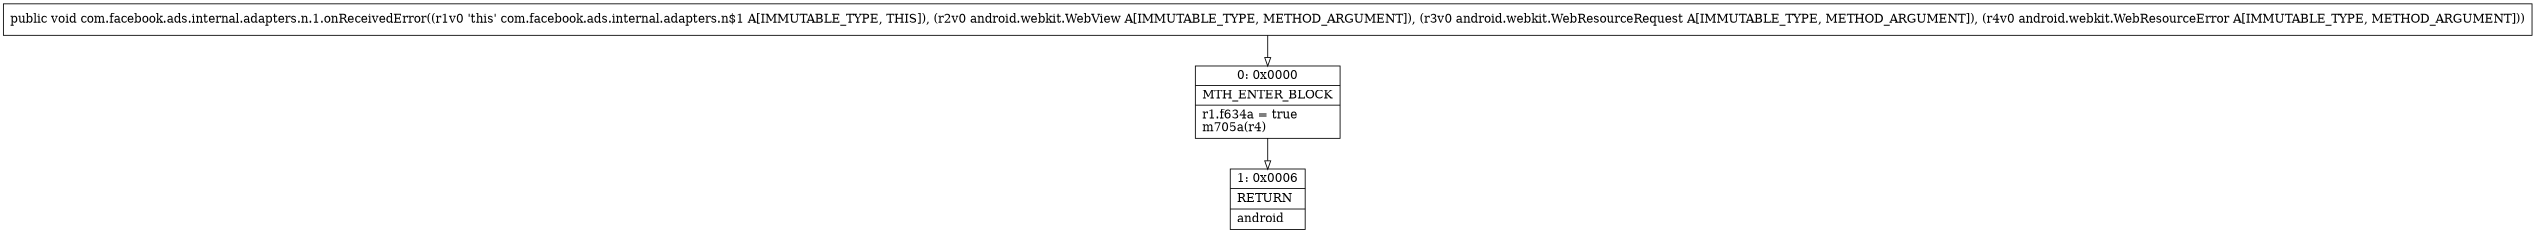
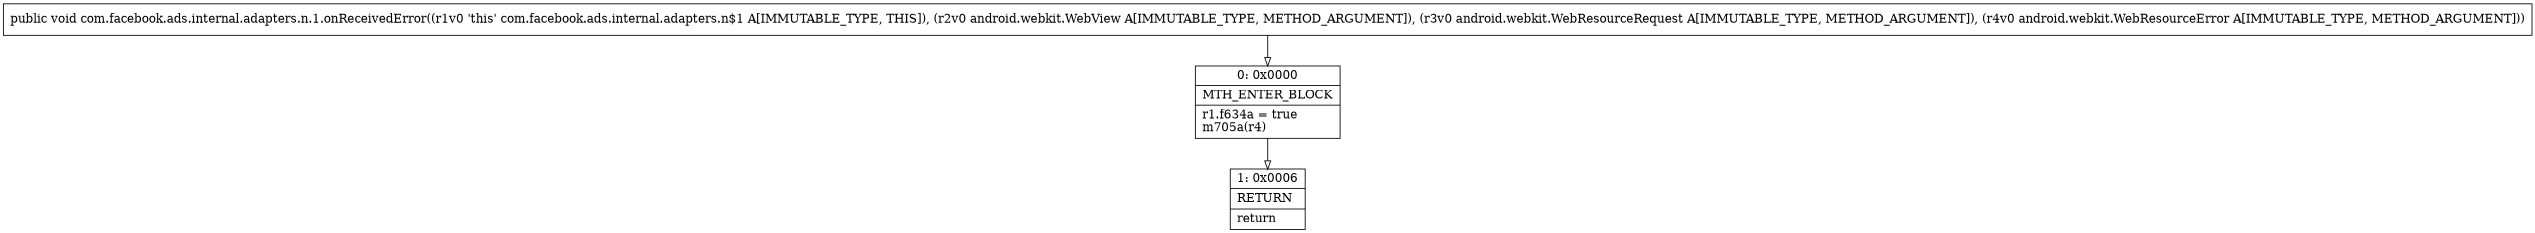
node "1: 0x0006": text "android" -> "return"
